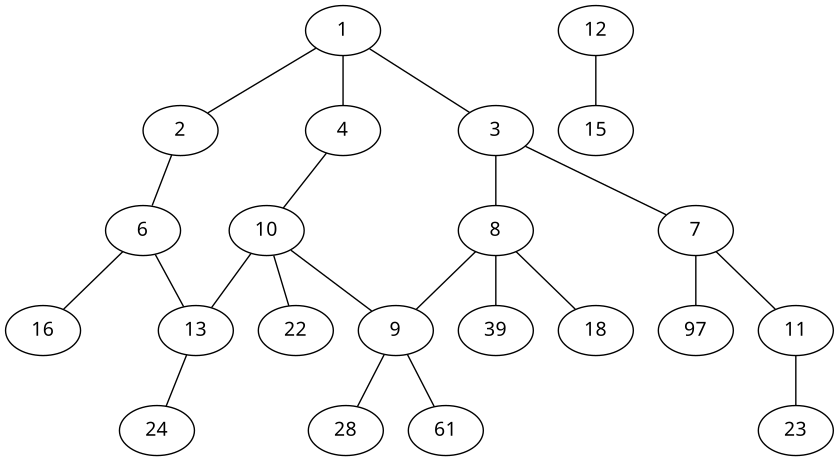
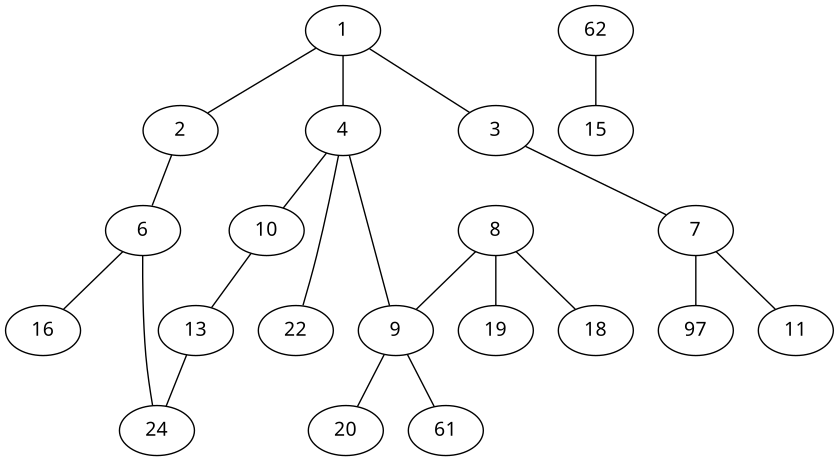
node "12": label "12" -> "62"
edge "3" -- "8": removed
edge "6" -- "13": now "6" -- "24"
edge "10" -- "22": now "4" -- "22"
edge "10" -- "9": now "4" -- "9"
node "39": label "39" -> "19"
node "28": label "28" -> "20"
node "23": removed
